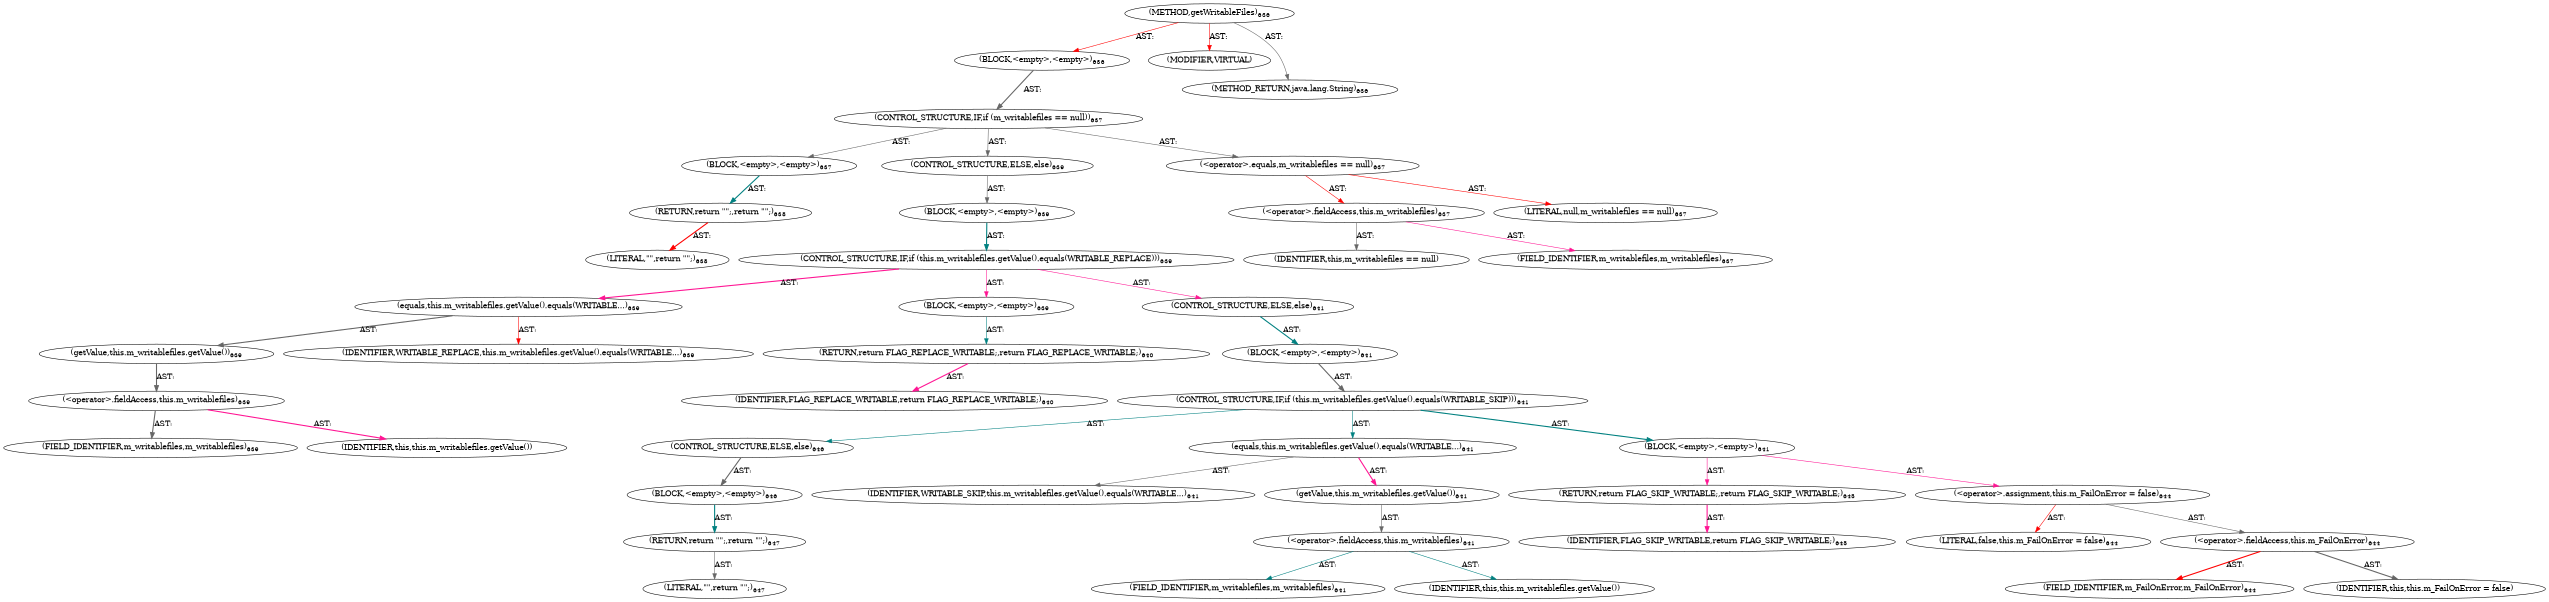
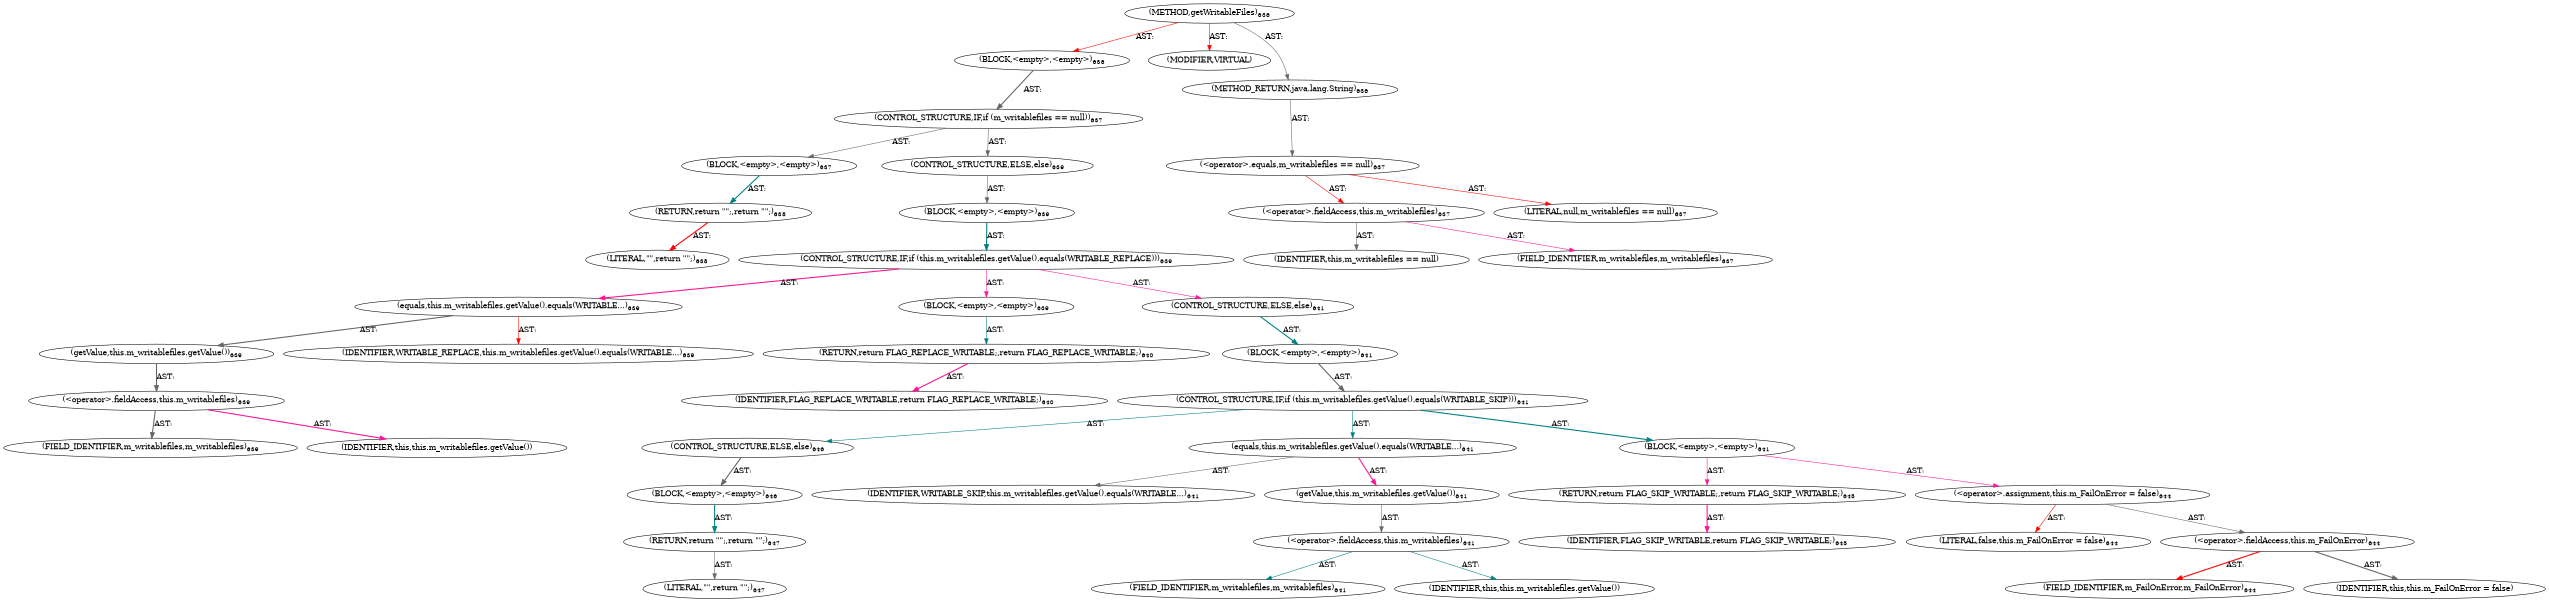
edge "(CONTROL_STRUCTURE,IF,if (m_writablefiles == null))" -> "(<operator>.equals,m_writablefiles == null)": now "(METHOD_RETURN,java.lang.String)" -> "(<operator>.equals,m_writablefiles == null)"
